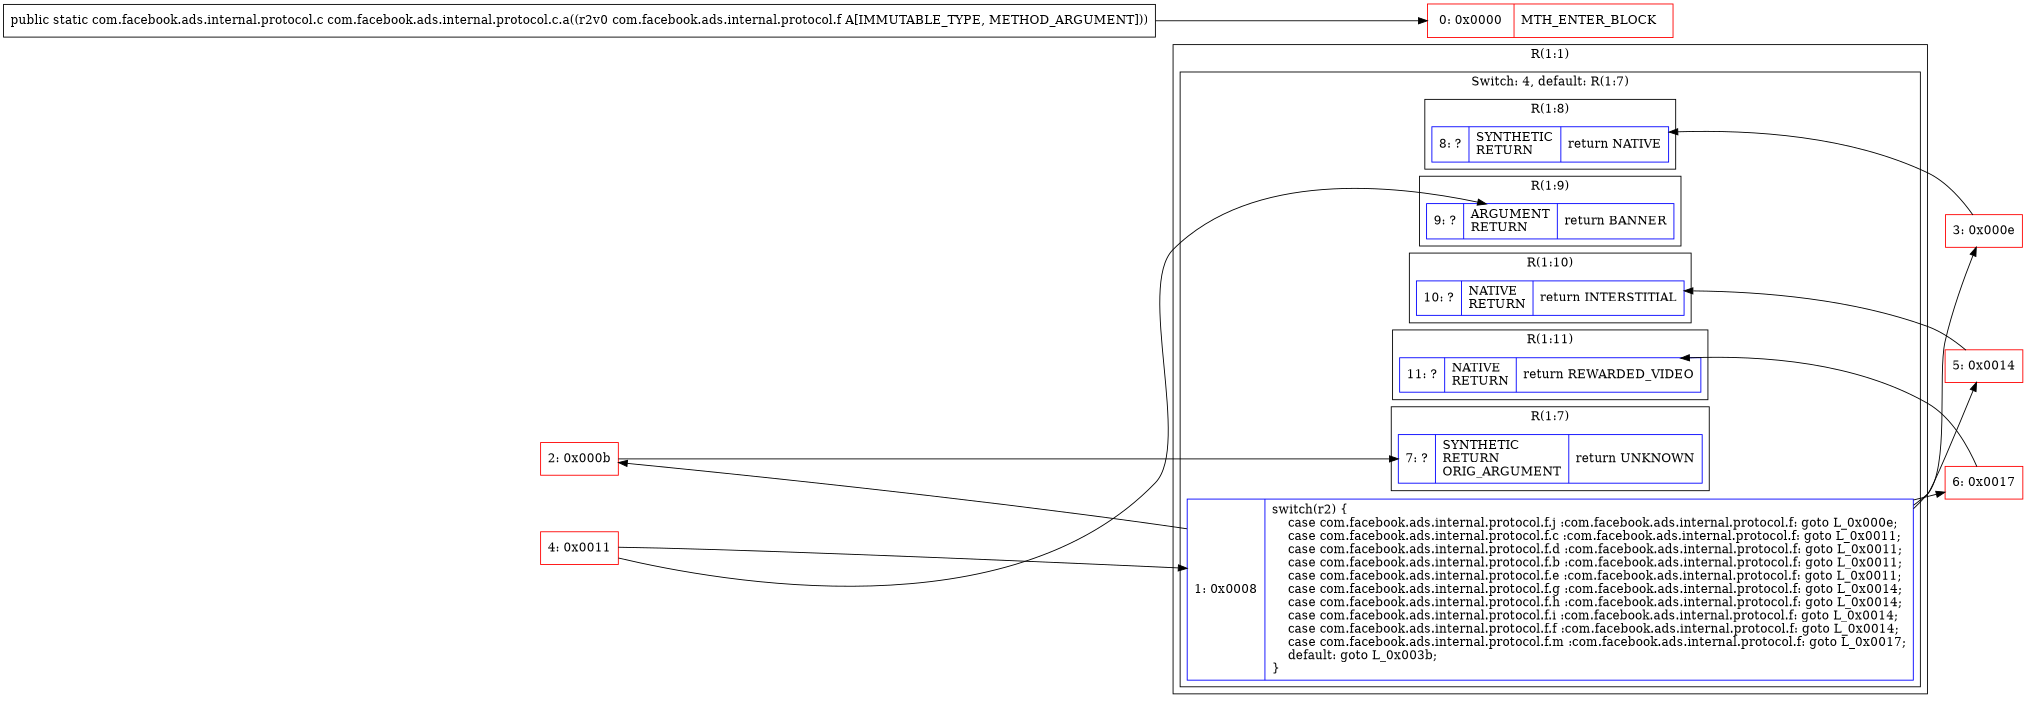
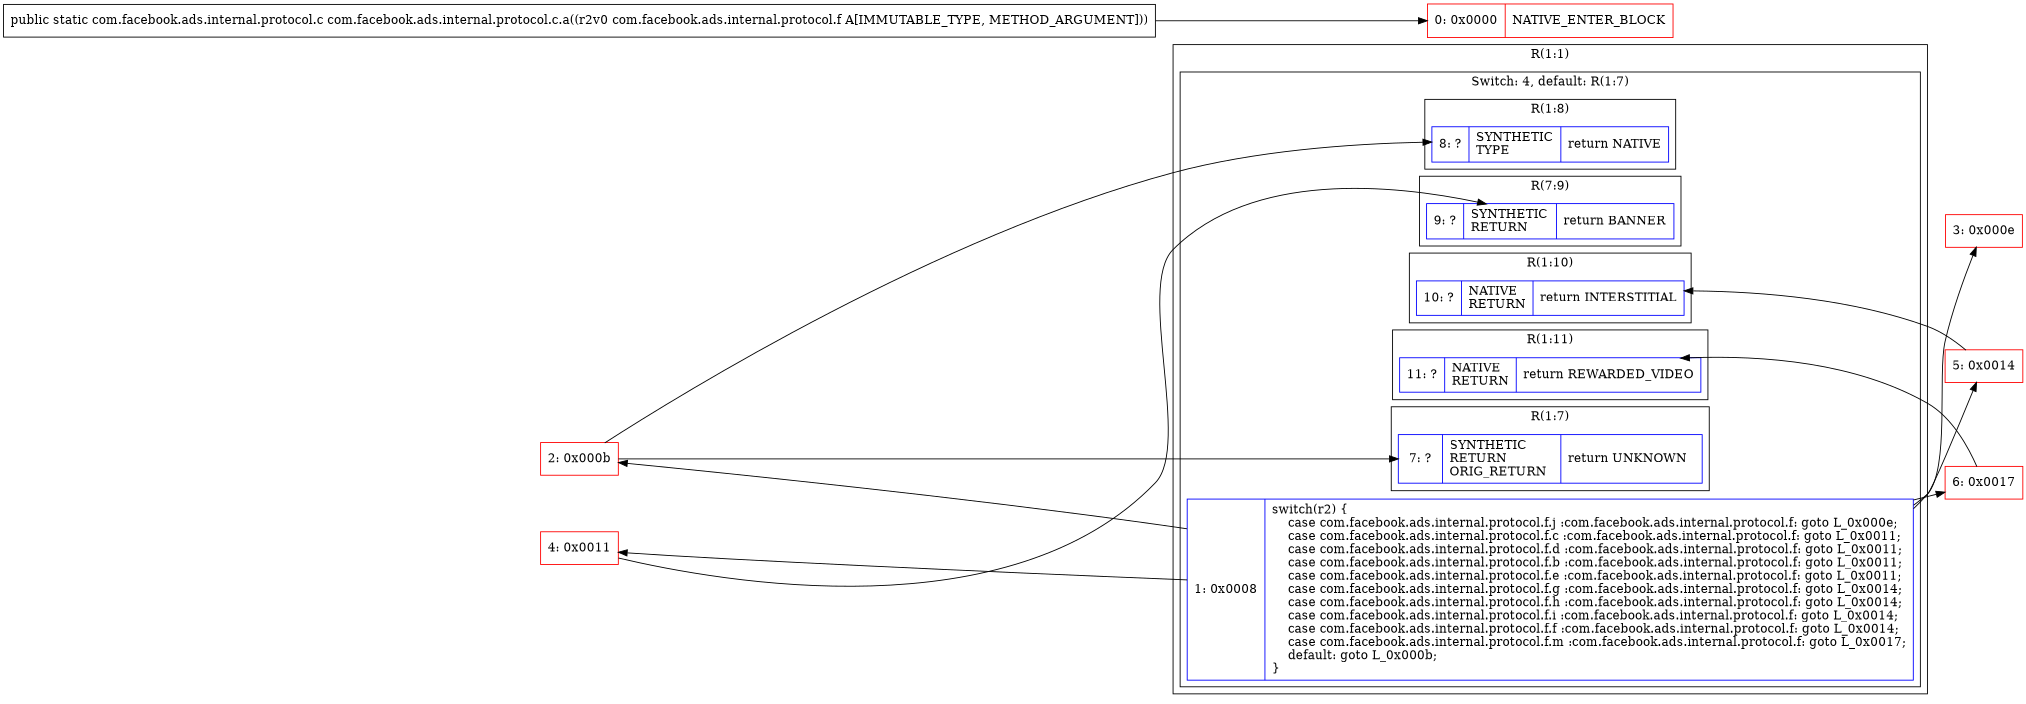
node "0: 0x0000": text "MTH_ENTER_BLOCK" -> "NATIVE_ENTER_BLOCK"
edge "3: 0x000e" -> "8: ?": now "2: 0x000b" -> "8: ?"
node "8: ?": text "RETURN" -> "TYPE"
cluster "R(1:9)": label "R(1:9)" -> "R(7:9)"
node "9: ?": text "ARGUMENT" -> "SYNTHETIC"
node "7: ?": text "ORIG_ARGUMENT" -> "ORIG_RETURN"
edge "4: 0x0011" -> "1: 0x0008": reversed
node "1: 0x0008": text "default: goto L_0x003b;" -> "default: goto L_0x000b;"
